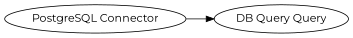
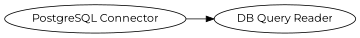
node "DB Query Query": label "DB Query Query" -> "DB Query Reader"
